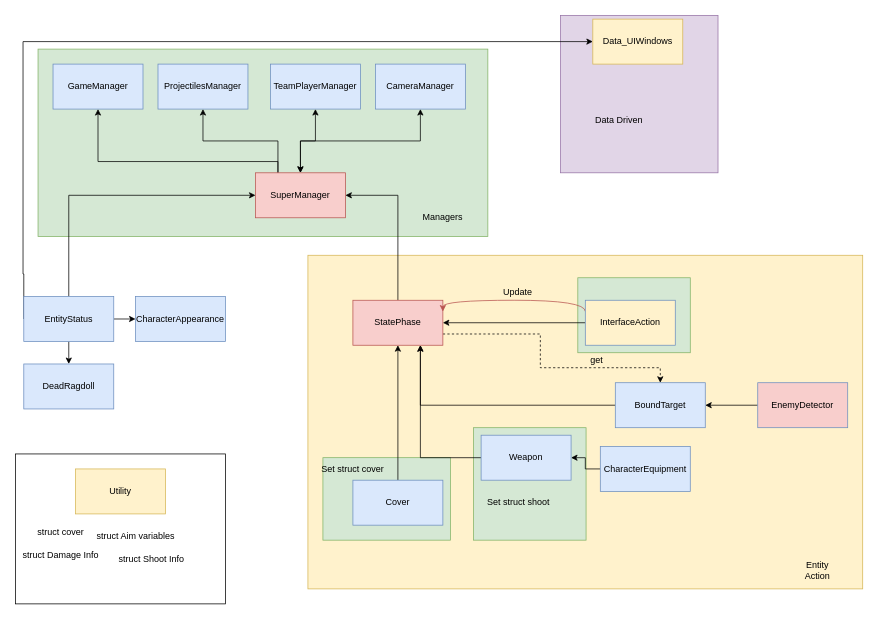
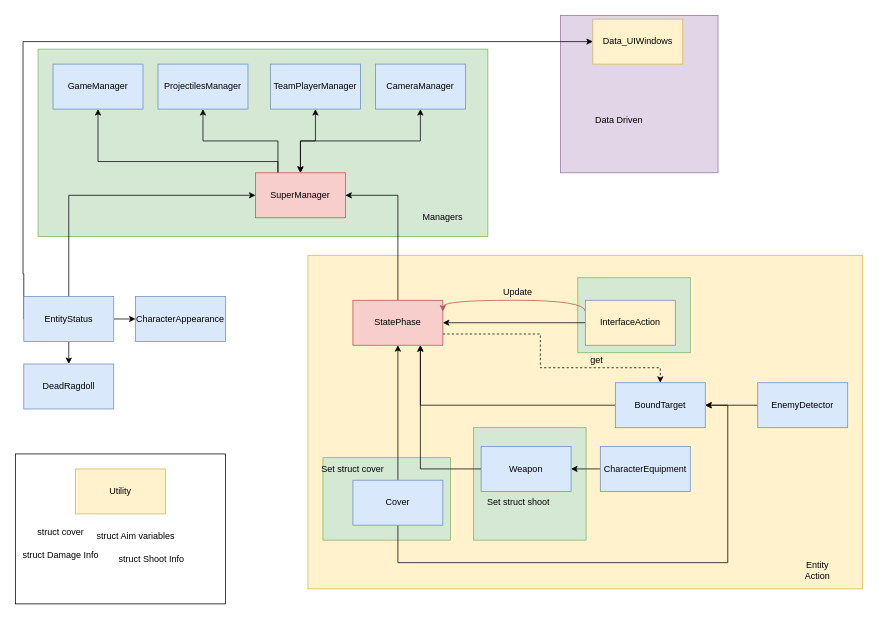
node "EnemyDetector": fillcolor #f8cecc -> #dae8fc
node "Weapon": moved (526, 458) -> (526, 469)
edge "Cover" -> "BoundTarget": added
